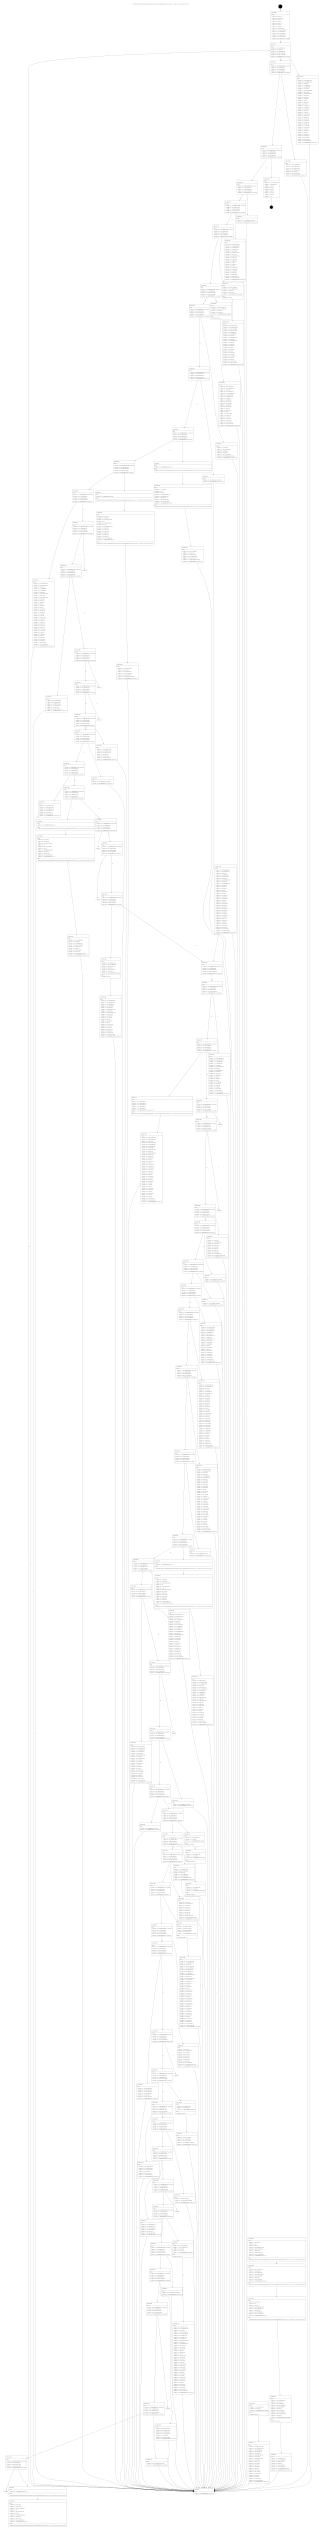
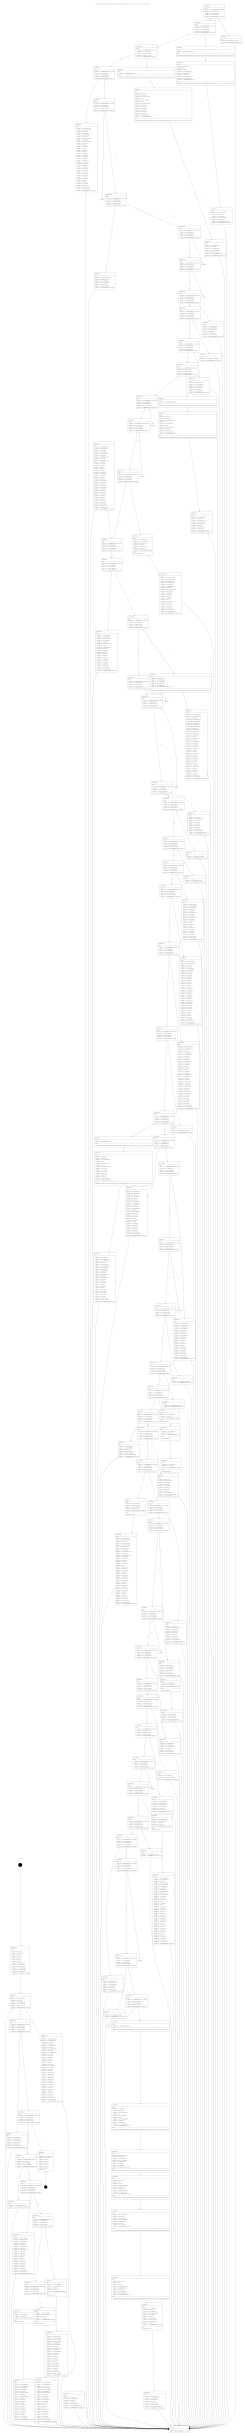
node "0x4018da [28]": removed
node "0x4020de [31]": added
